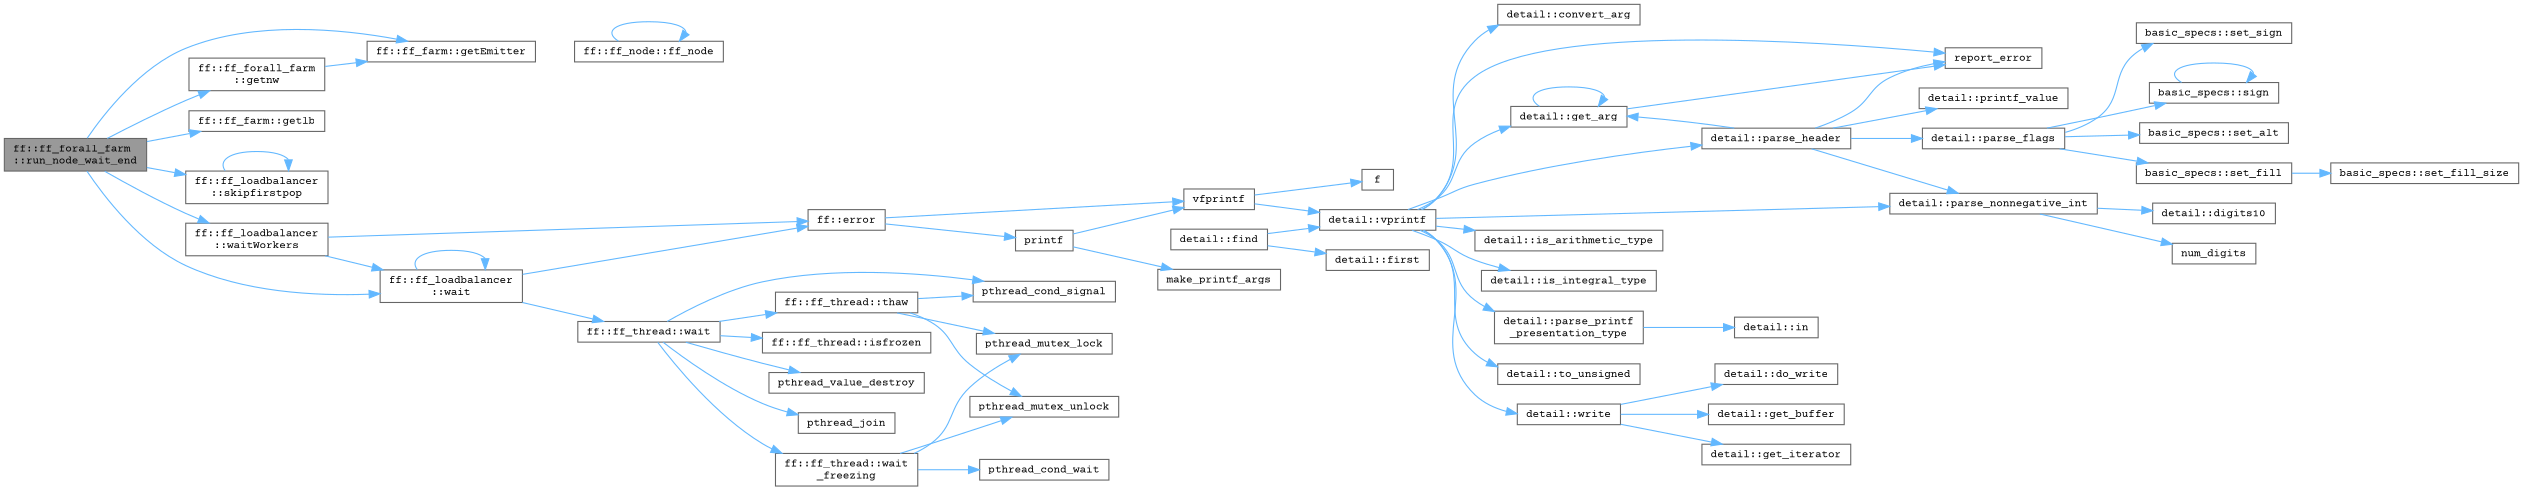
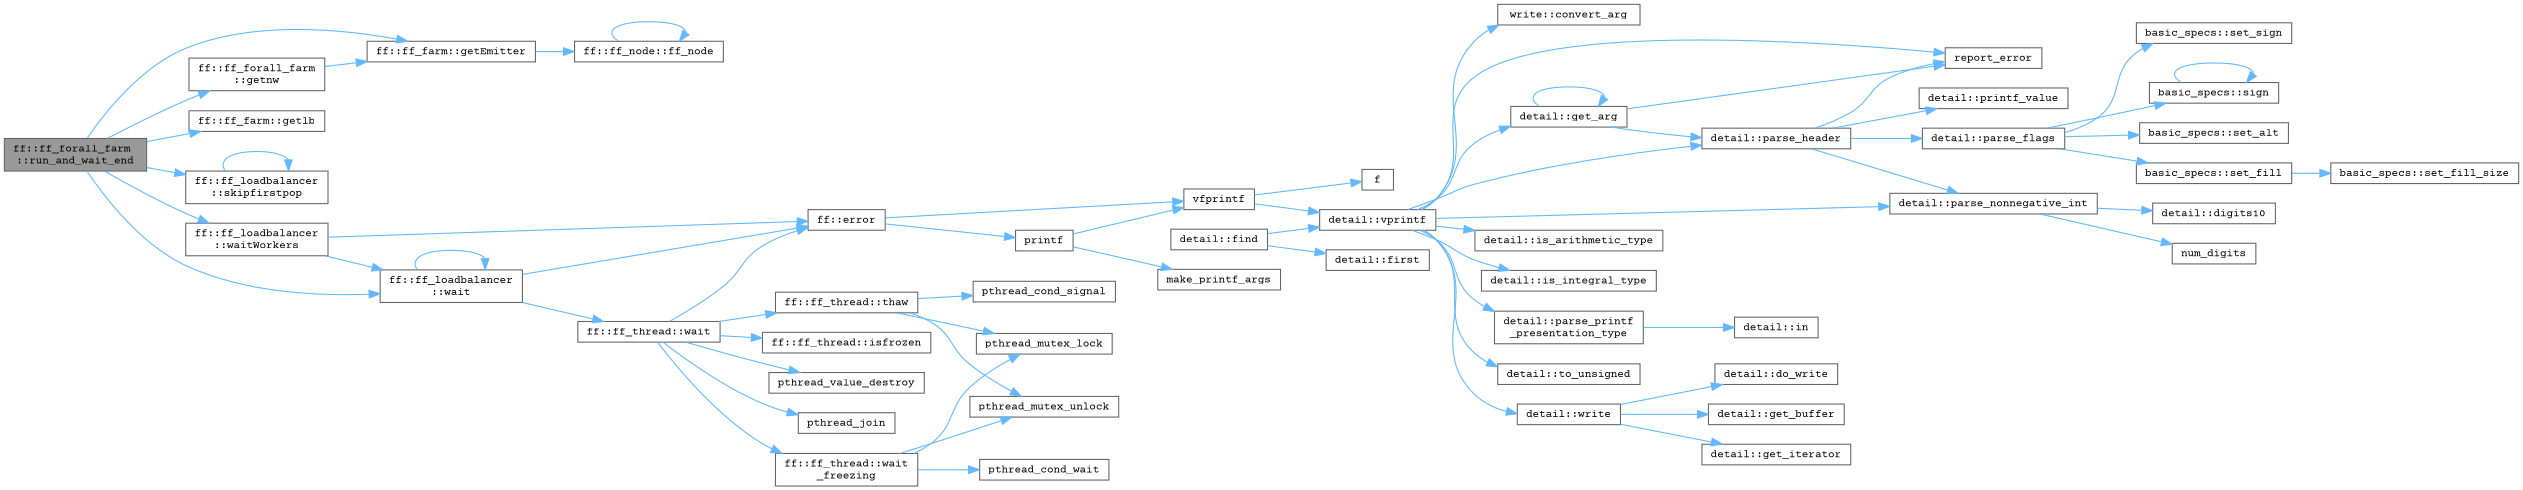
node "detail::convert_arg": label "detail::convert_arg" -> "write::convert_arg"
edge "ff::ff_farm::getEmitter" -> "ff::ff_node::ff_node": added
edge "detail::parse_header" -> "detail::get_arg": reversed
node "ff::ff_forall_farm ::run_node_wait_end": label "ff::ff_forall_farm ::run_node_wait_end" -> "ff::ff_forall_farm ::run_and_wait_end"
edge "ff::ff_thread::wait" -> "pthread_cond_signal": now "ff::ff_thread::wait" -> "ff::error"
